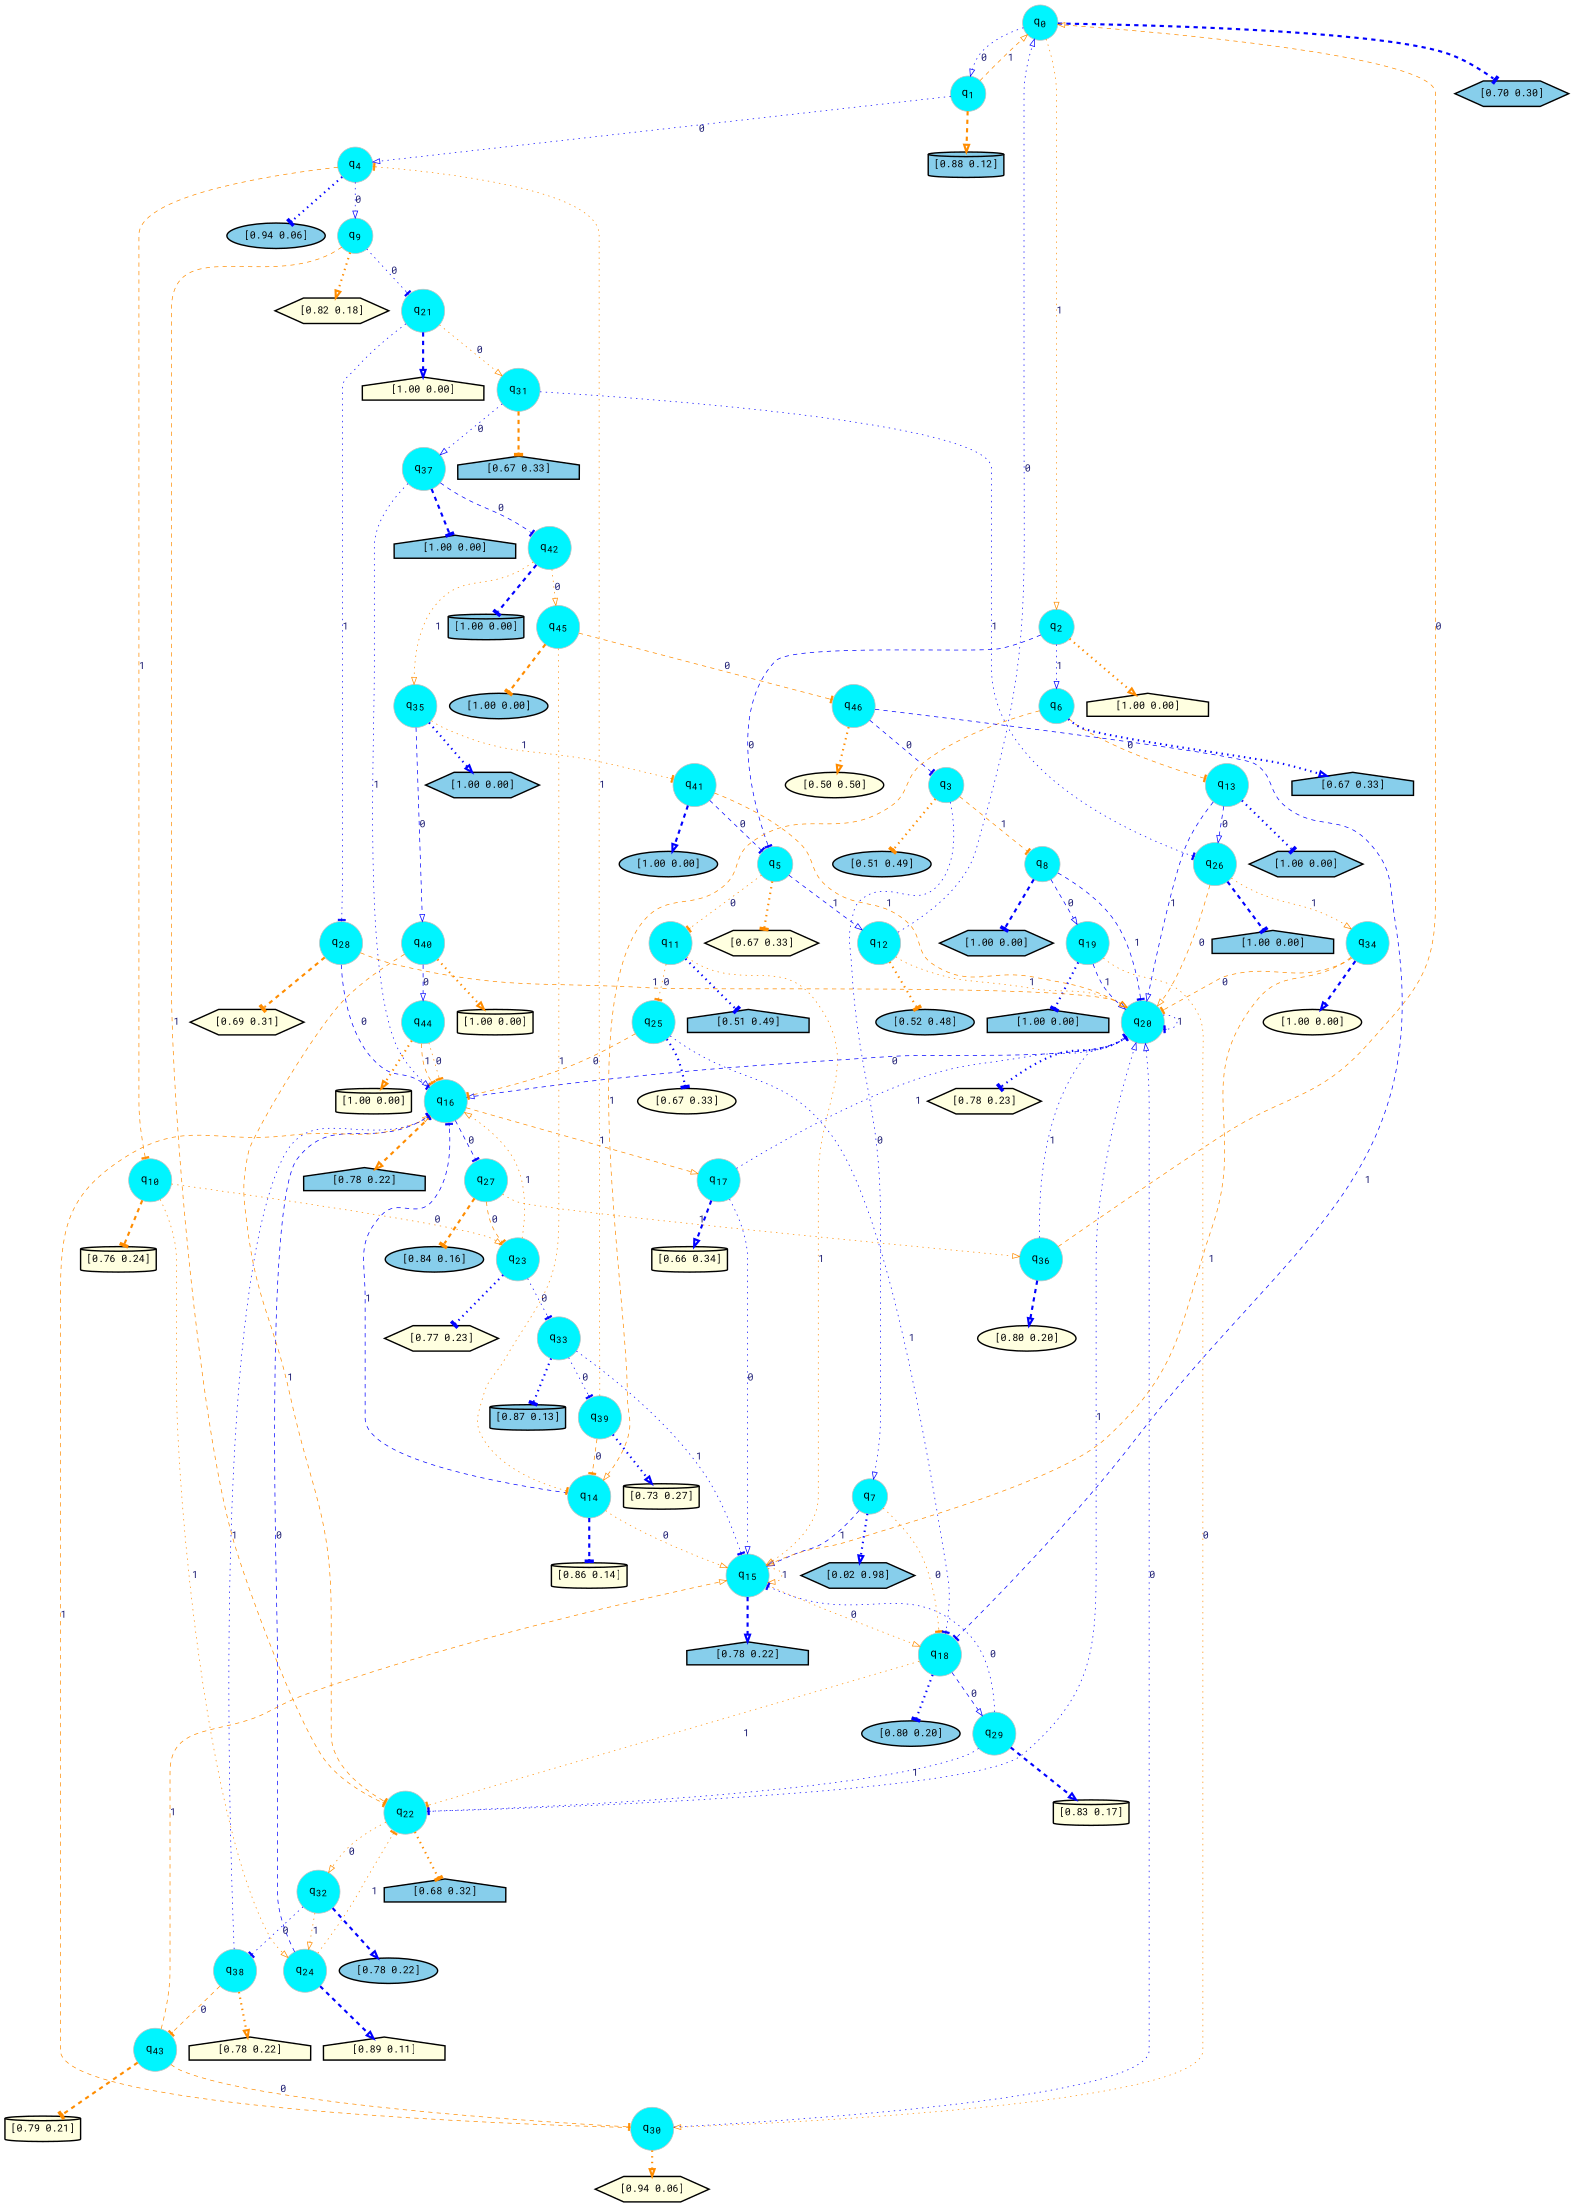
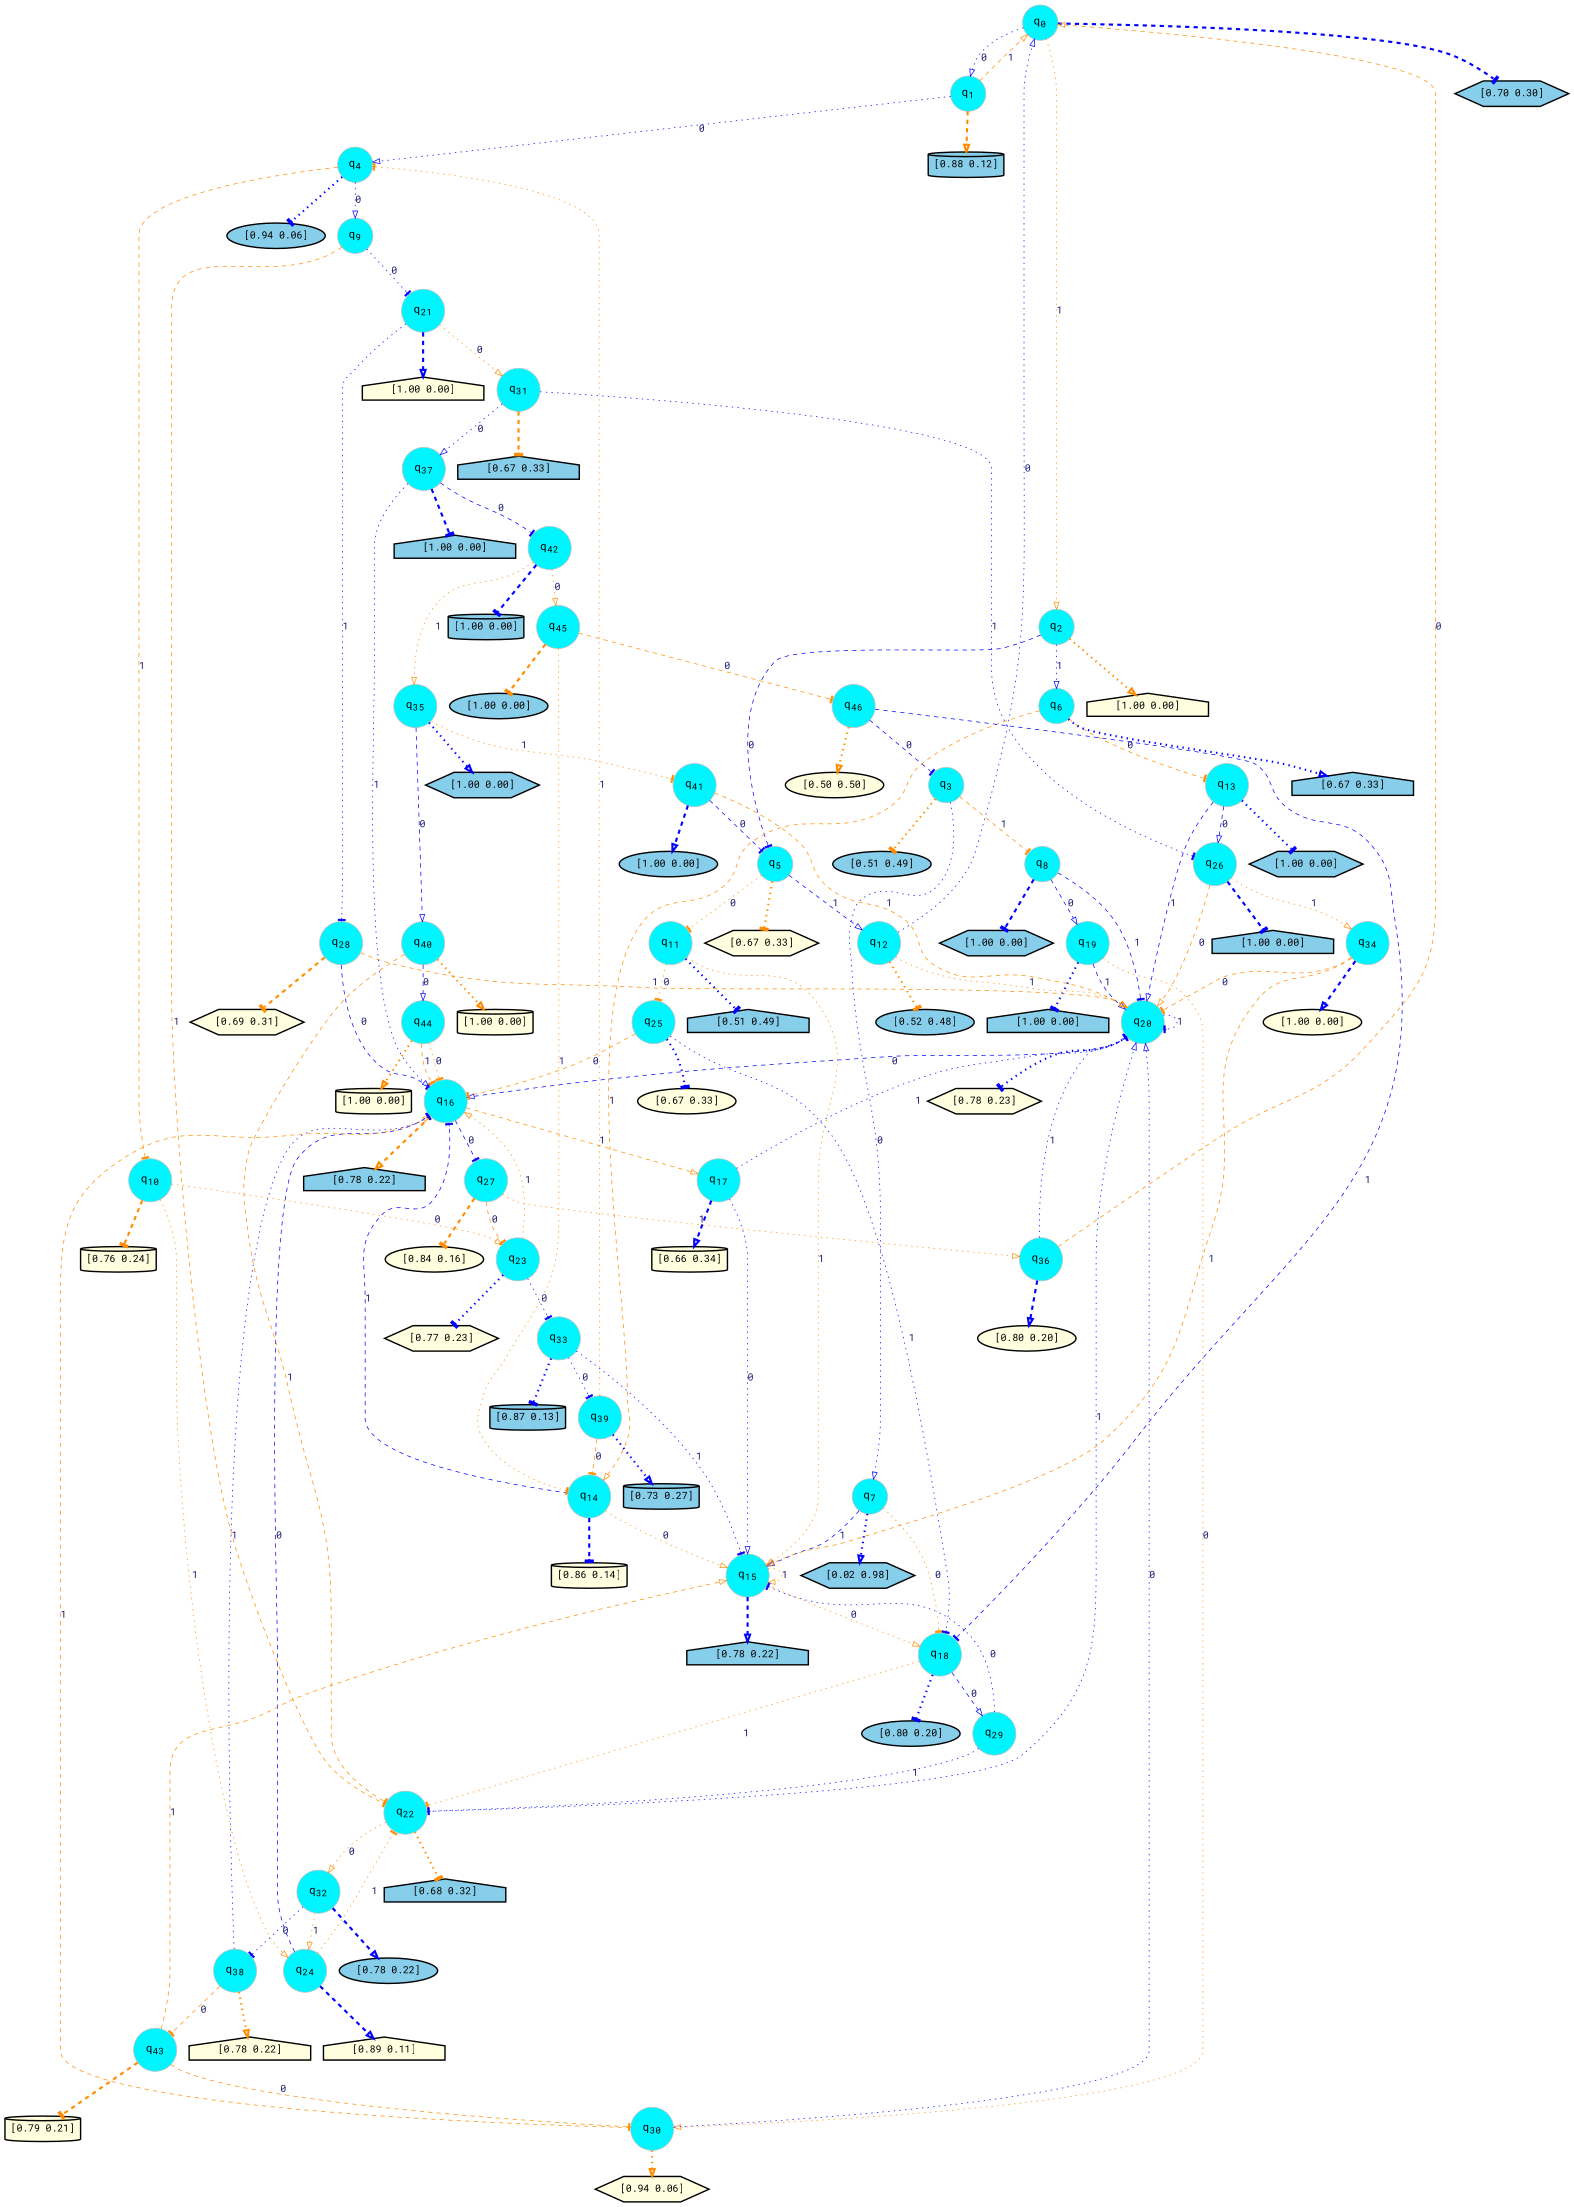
node "[0.82 0.18]": removed
node "[0.84 0.16]": fillcolor skyblue -> lightyellow
node "[0.73 0.27]": fillcolor lightyellow -> skyblue
node "[0.83 0.17]": removed
